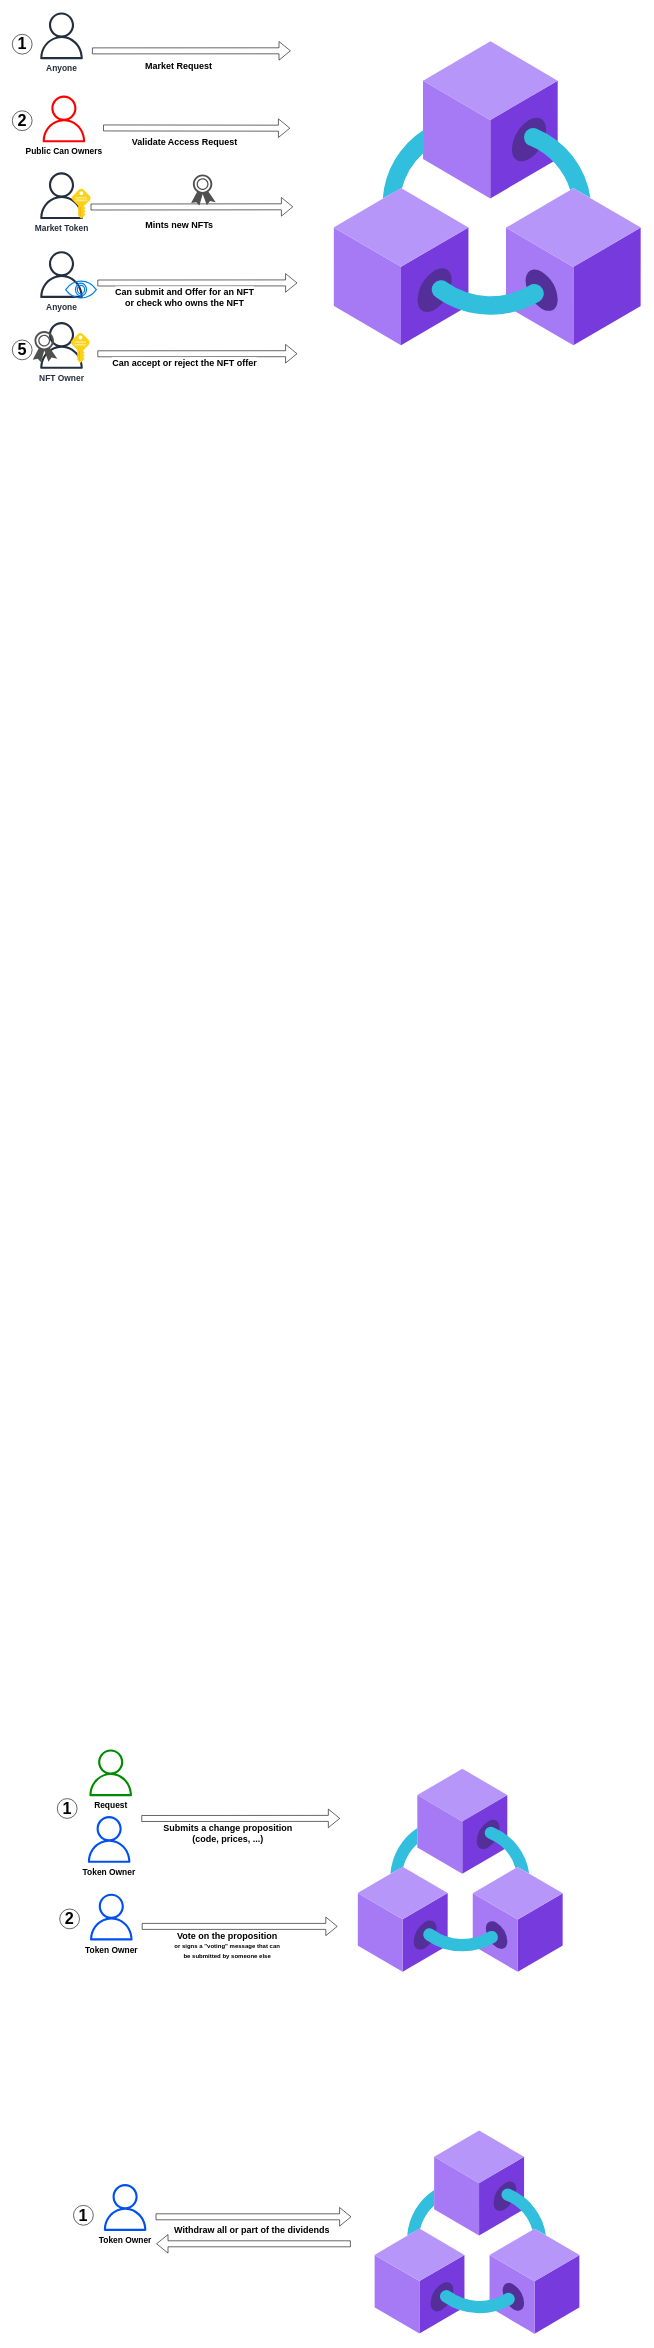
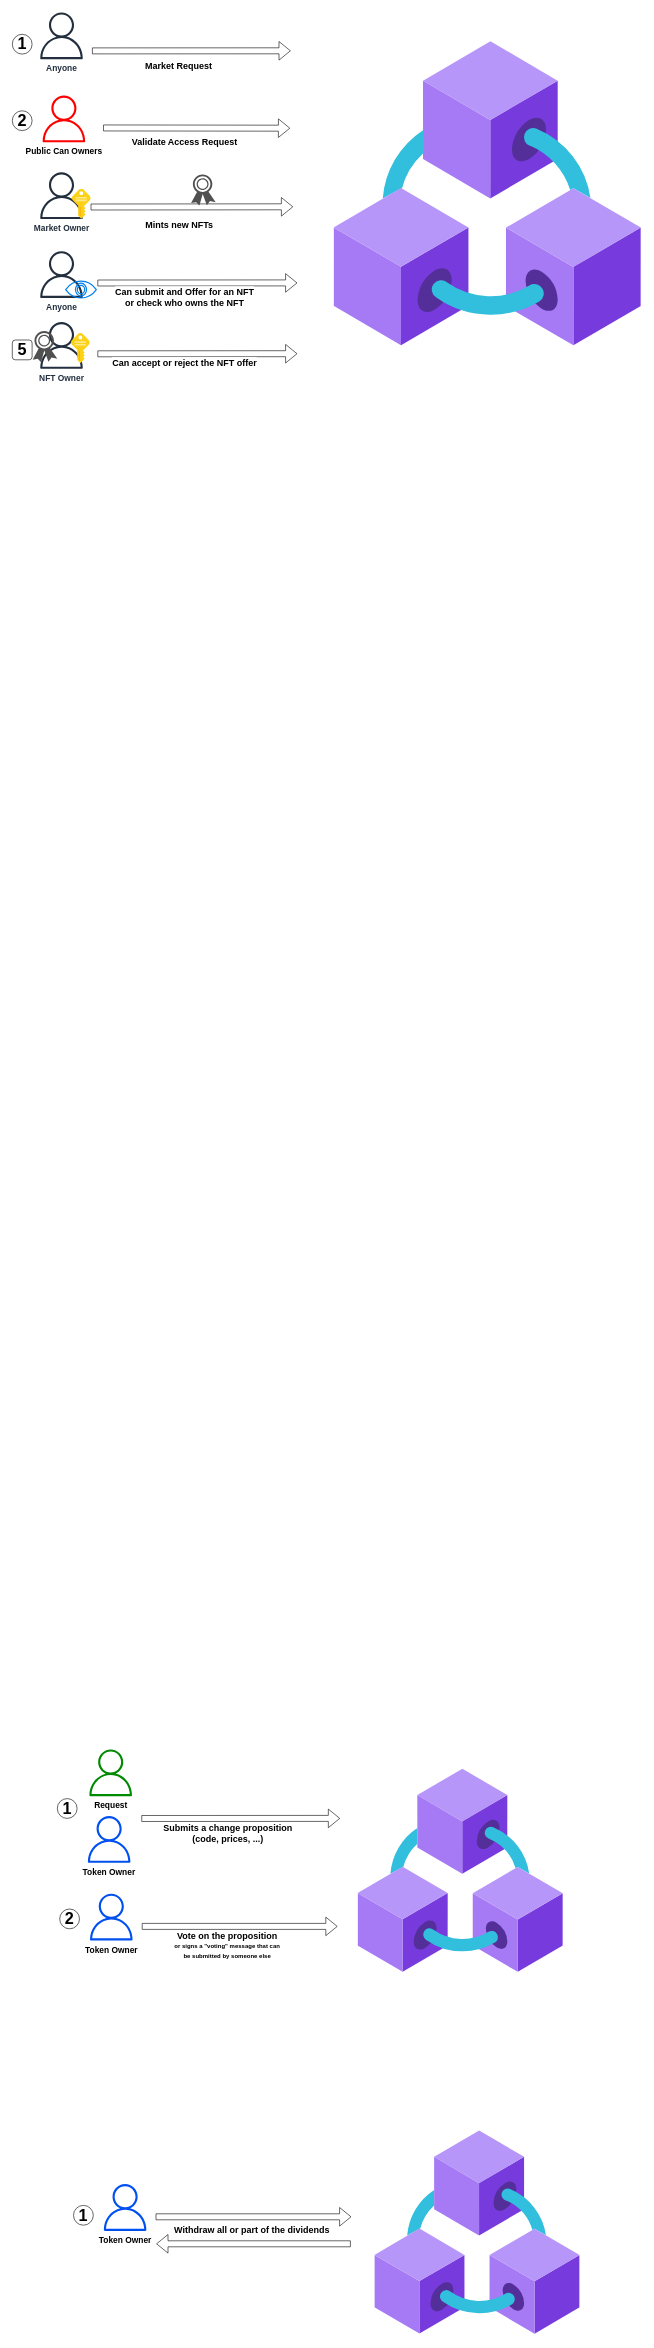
node "Market Token": label "Market Token" -> "Market Owner"
node "5": shape ellipse -> rounded rectangle
